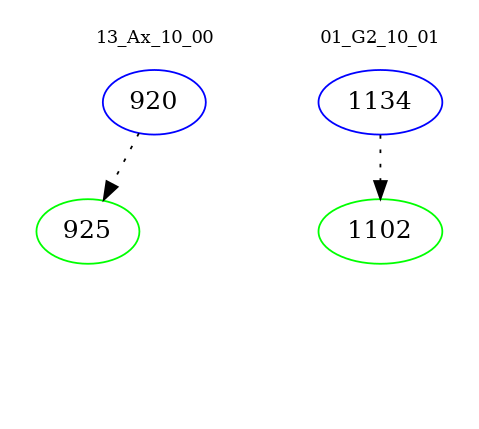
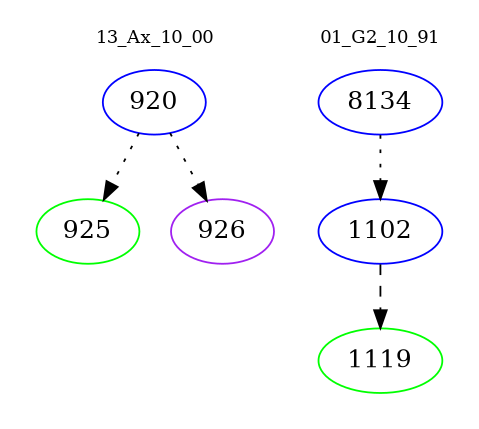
cluster "01_G2_10_01": label "01_G2_10_01" -> "01_G2_10_91"
node "1134": label "1134" -> "8134"
node "926": added
node "1102": color green -> blue
node "1119": added
